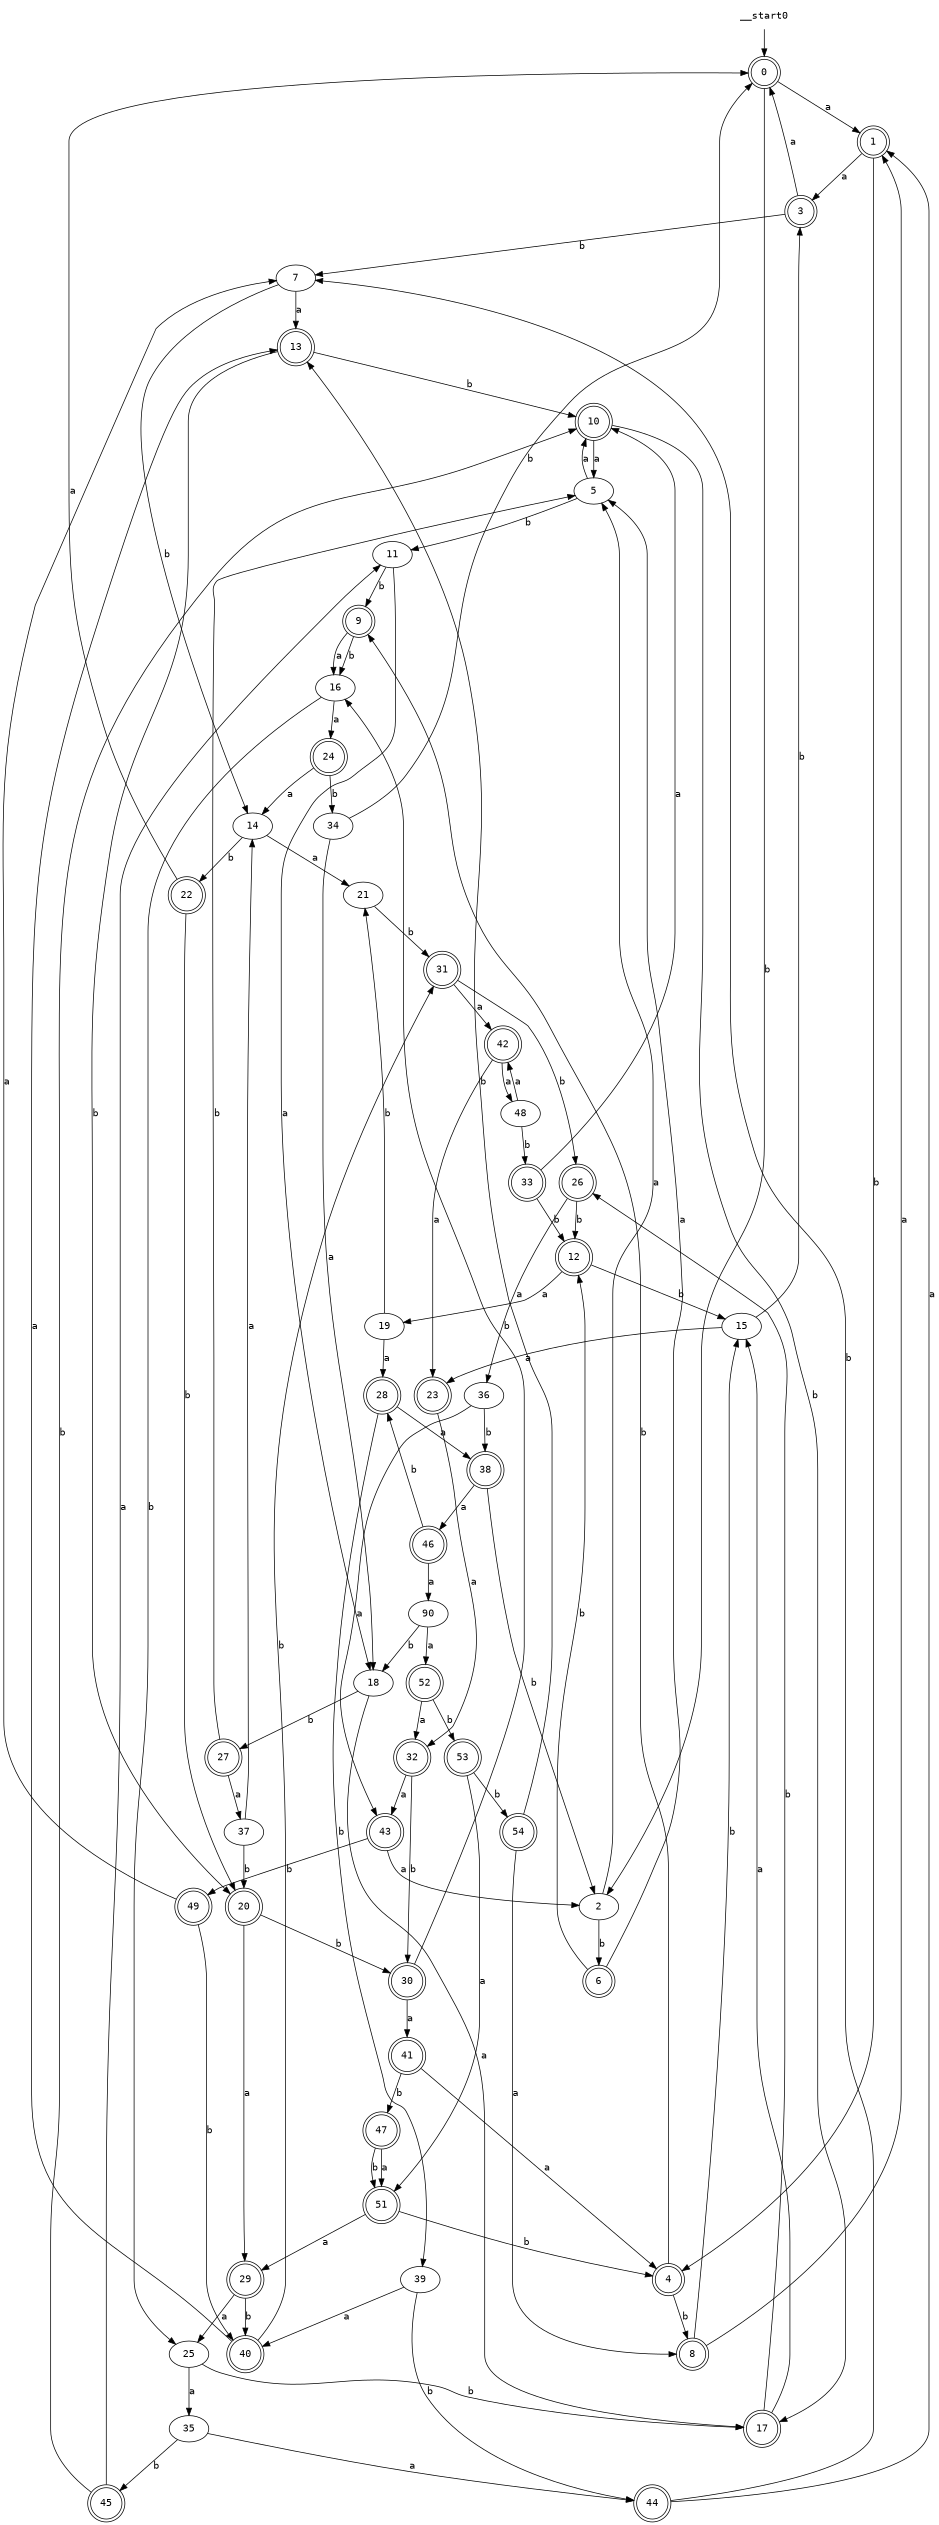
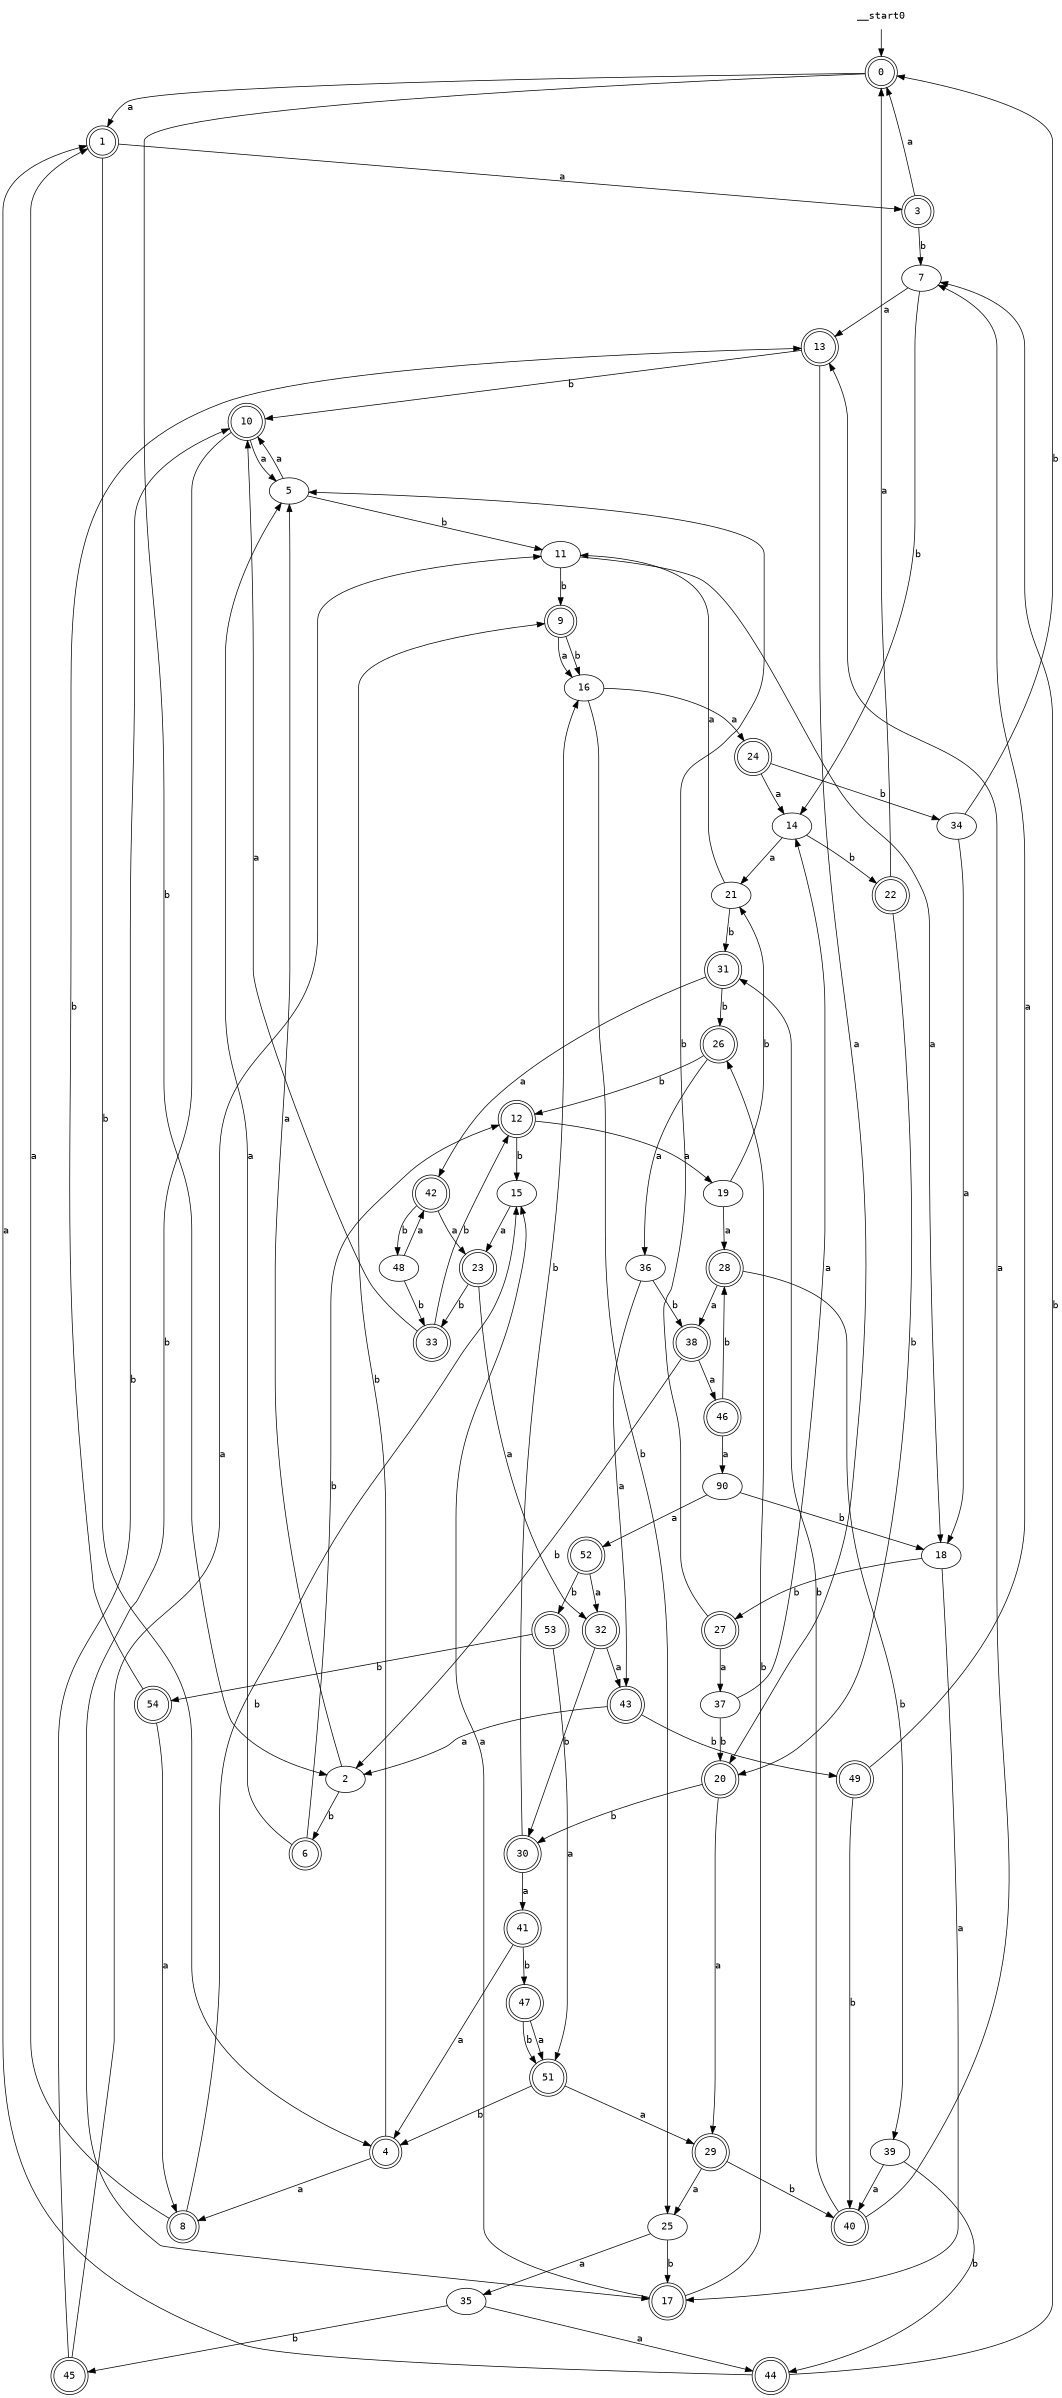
edge "21" -> "11": added, label "a"
edge "15" -> "3": removed, label "b"
edge "42" -> "48": label "a" -> "b"
edge "13" -> "20": label "b" -> "a"
edge "23" -> "33": added, label "b"
edge "4" -> "8": label "b" -> "a"
